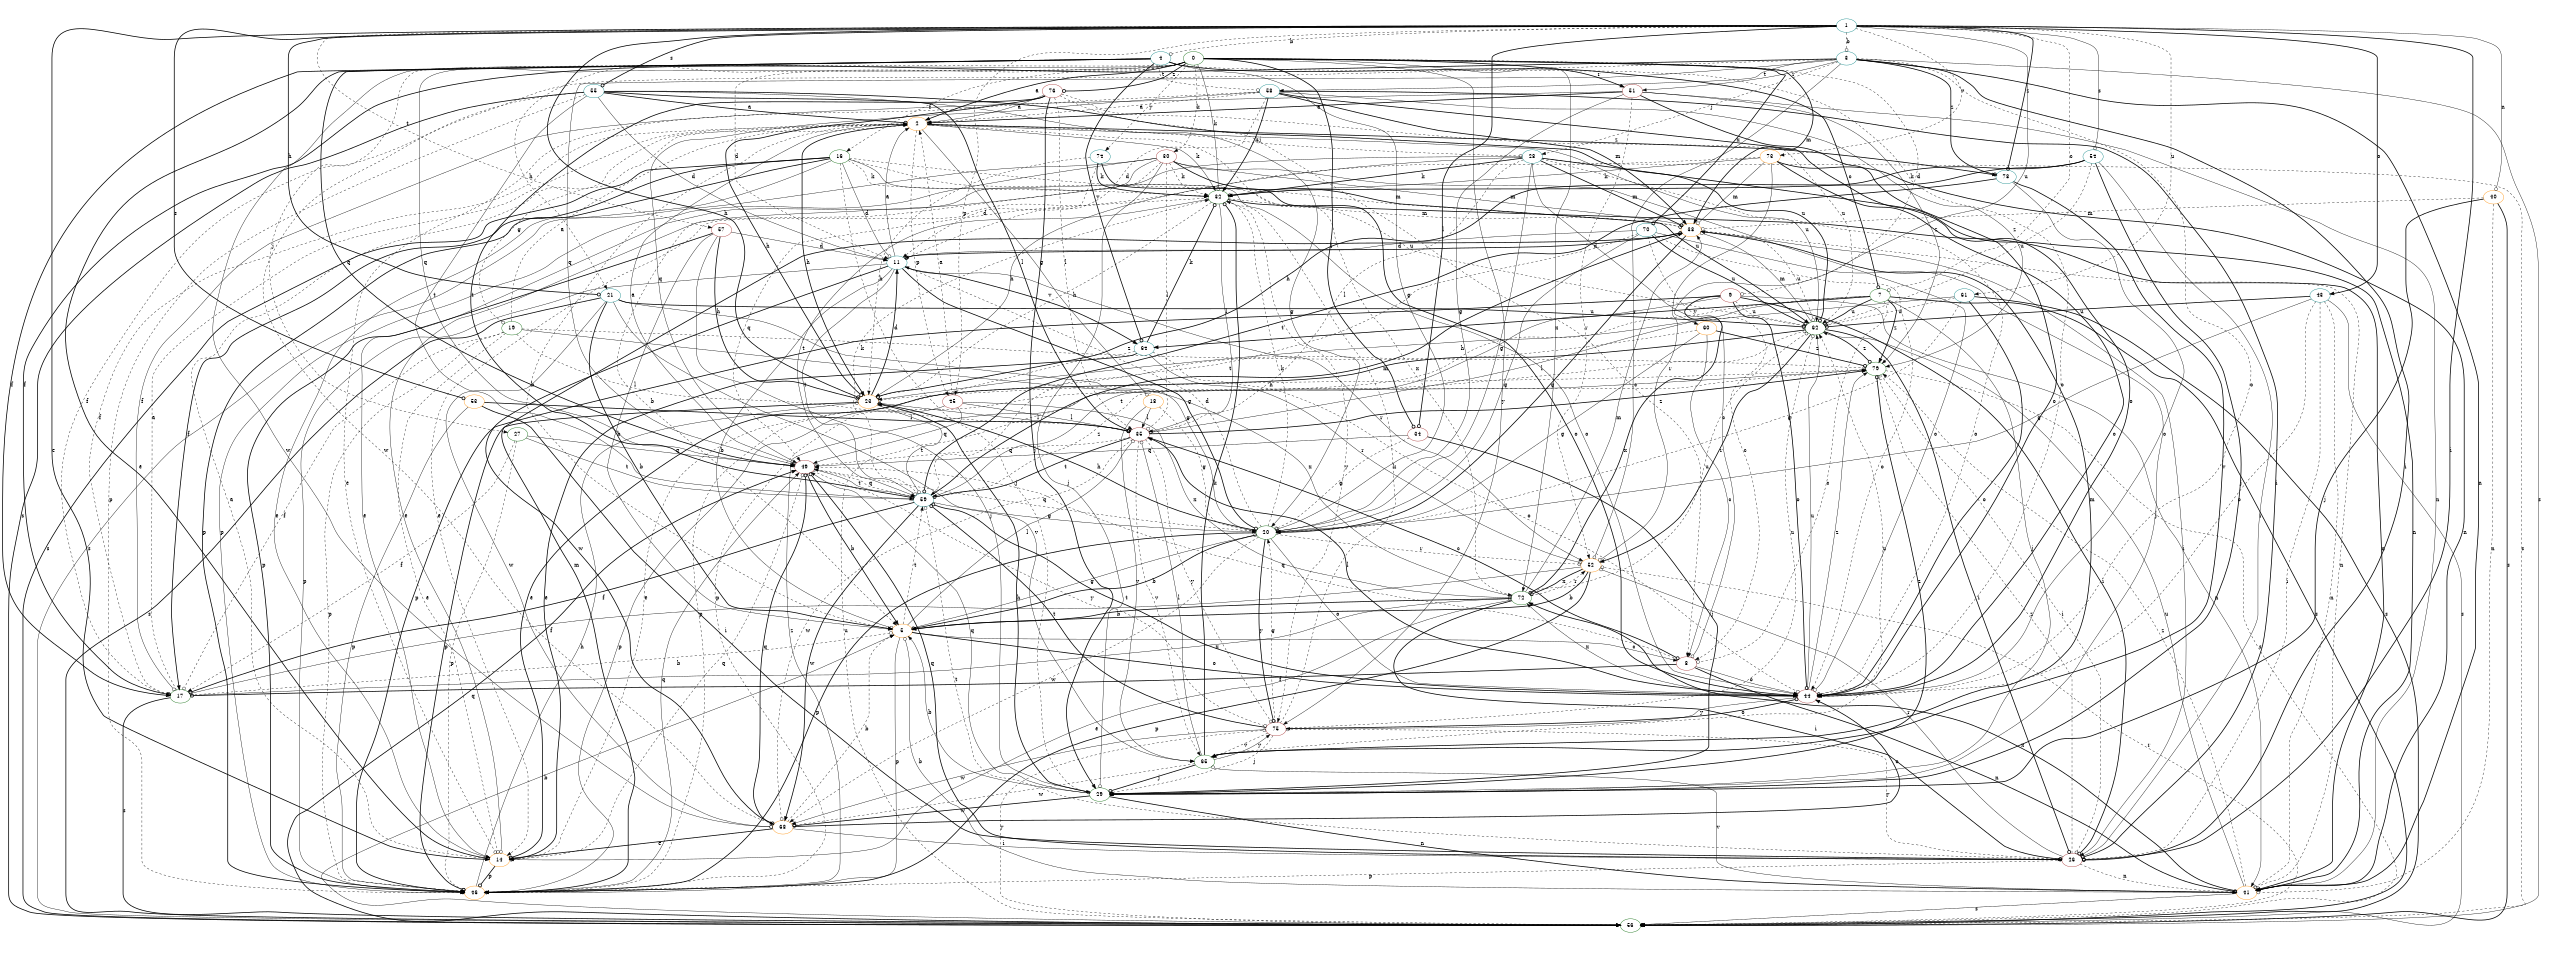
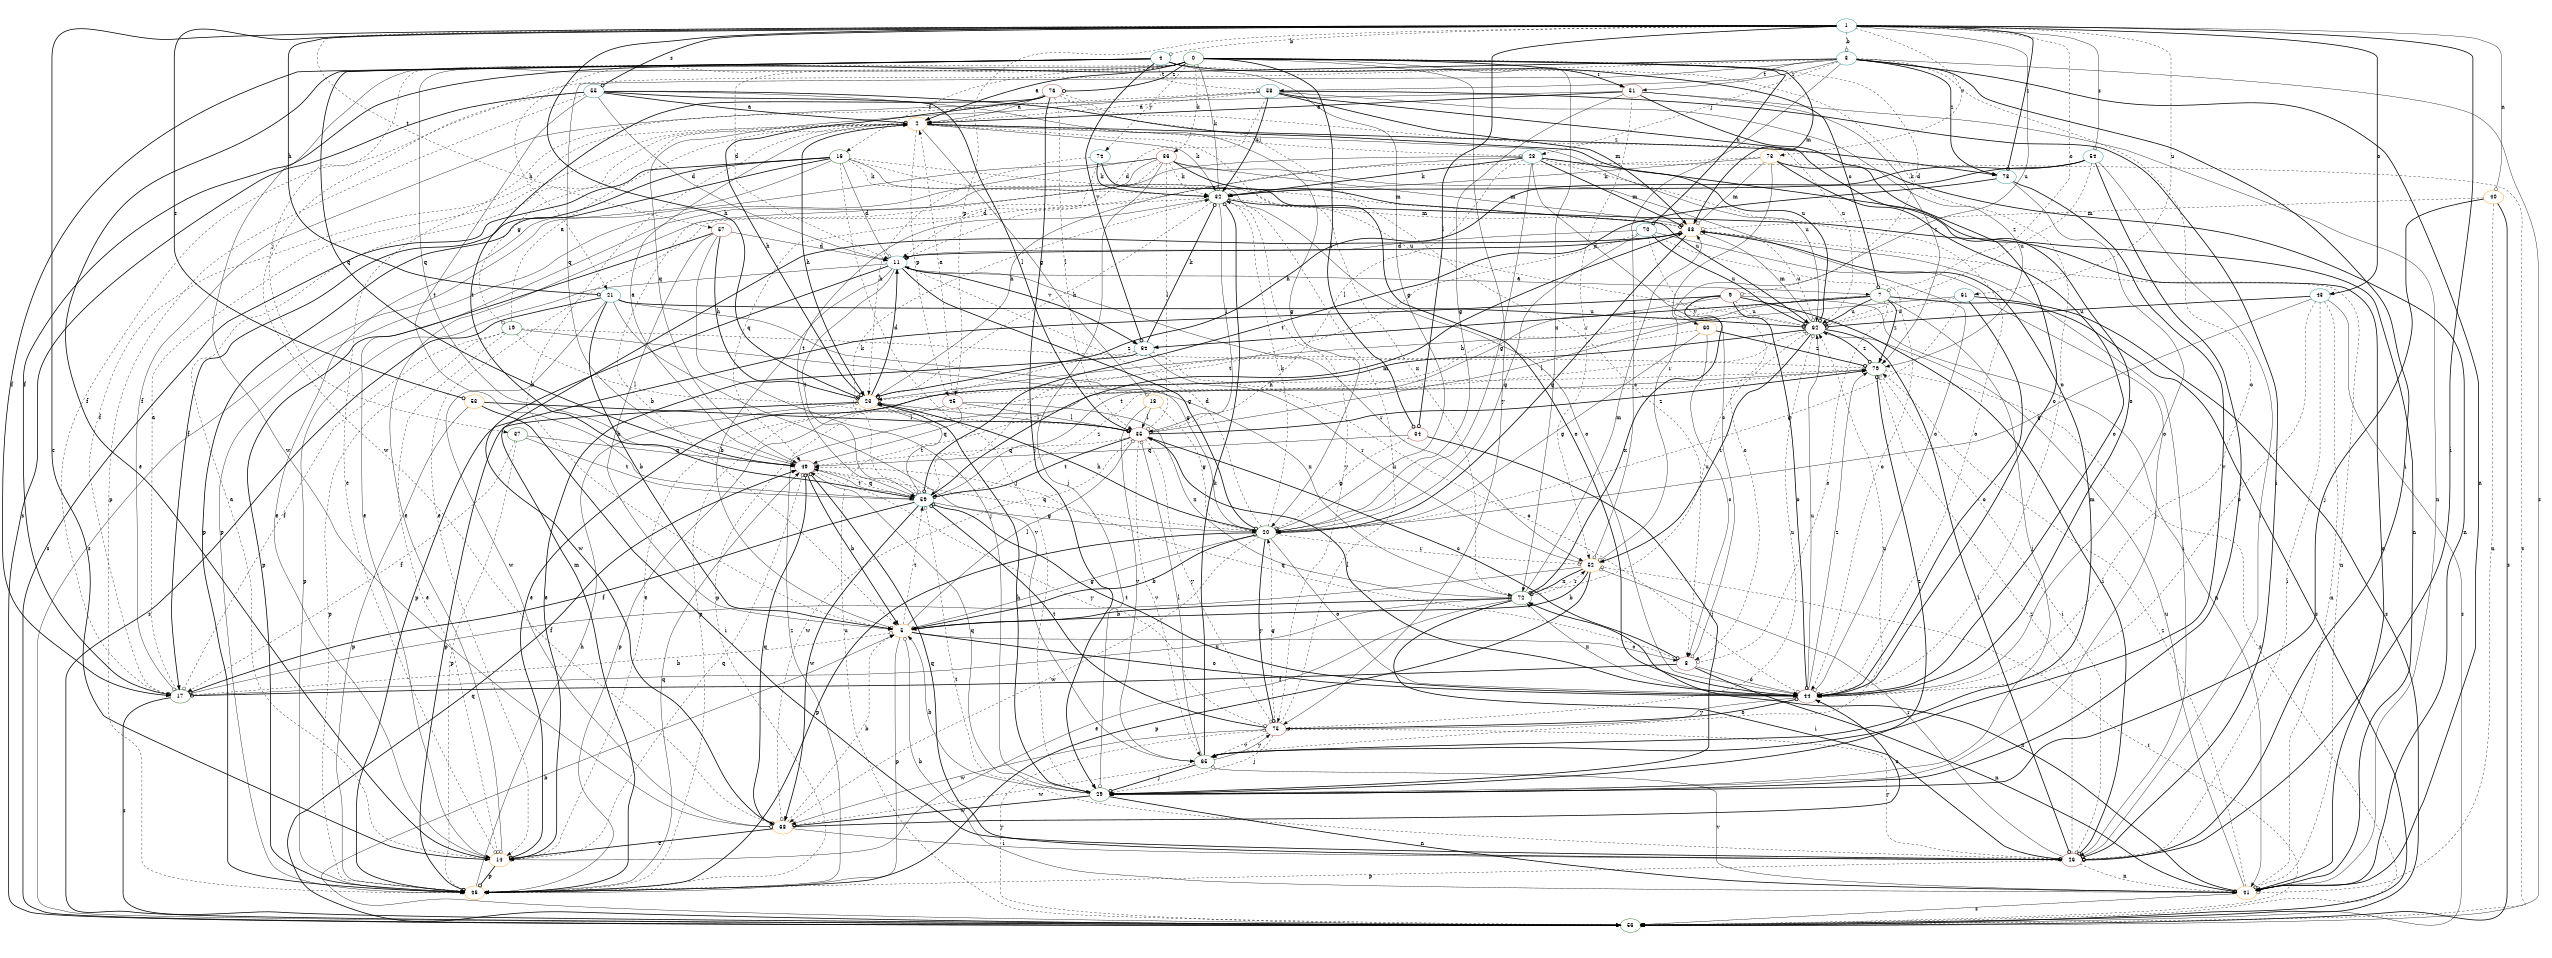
edge "3" -> "78": arrowhead odot -> normal
node "30": label "30" -> "36"
edge "11" -> "2": now "11" -> "7"
node "27": label "27" -> "37"
